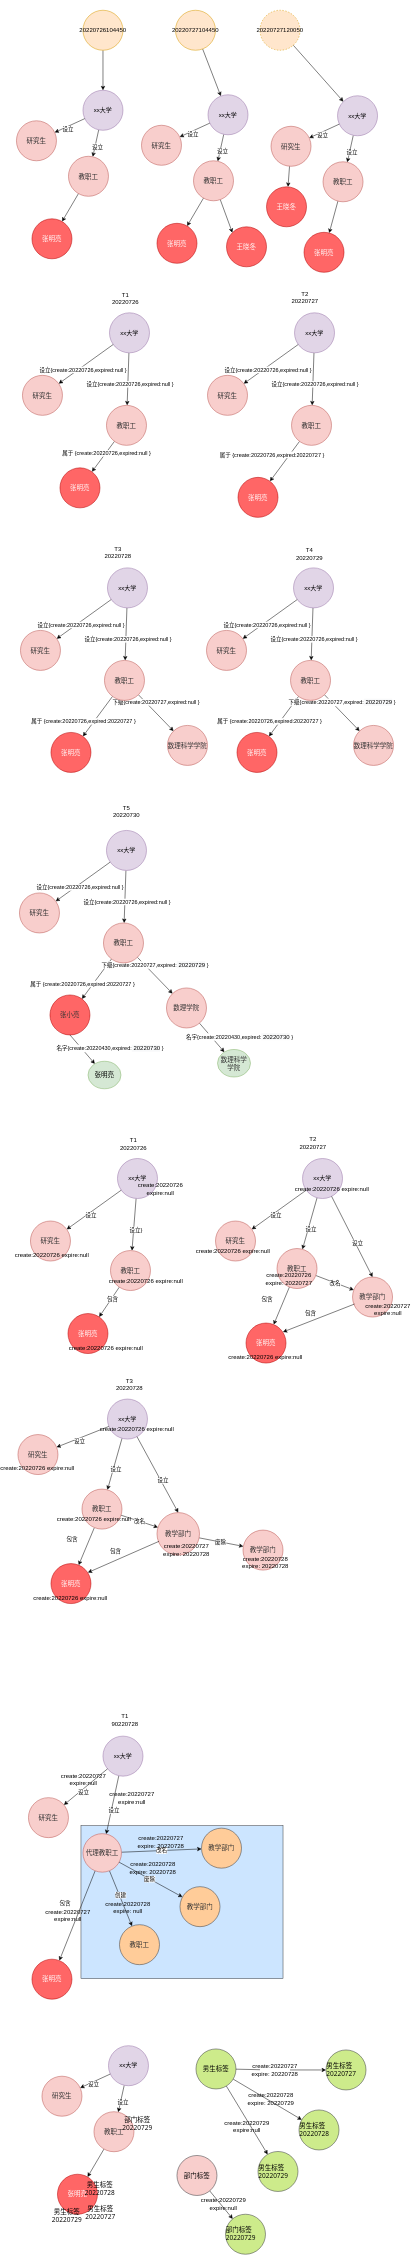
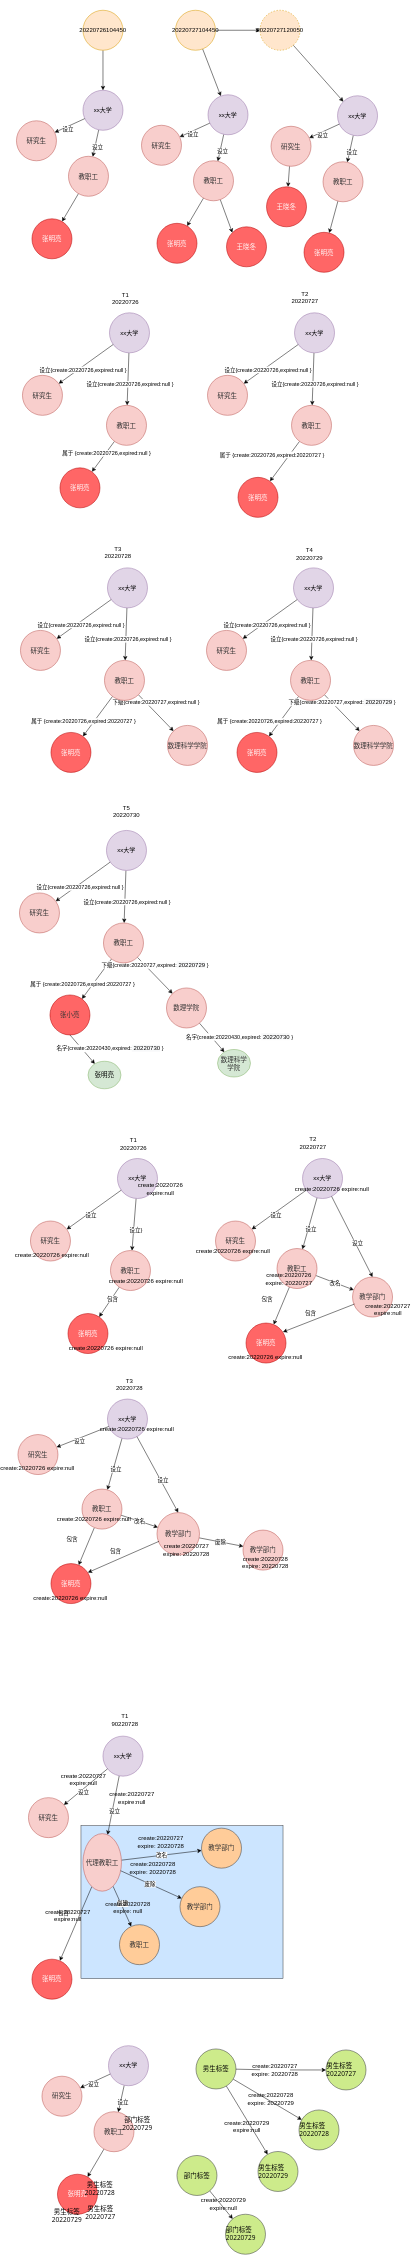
edge "20220727104450" -> "20220727120050": added
node "代理教职工": size 39x39 -> 39x58
node "部门标签": fillcolor #f8cecc -> #cdeb8b
